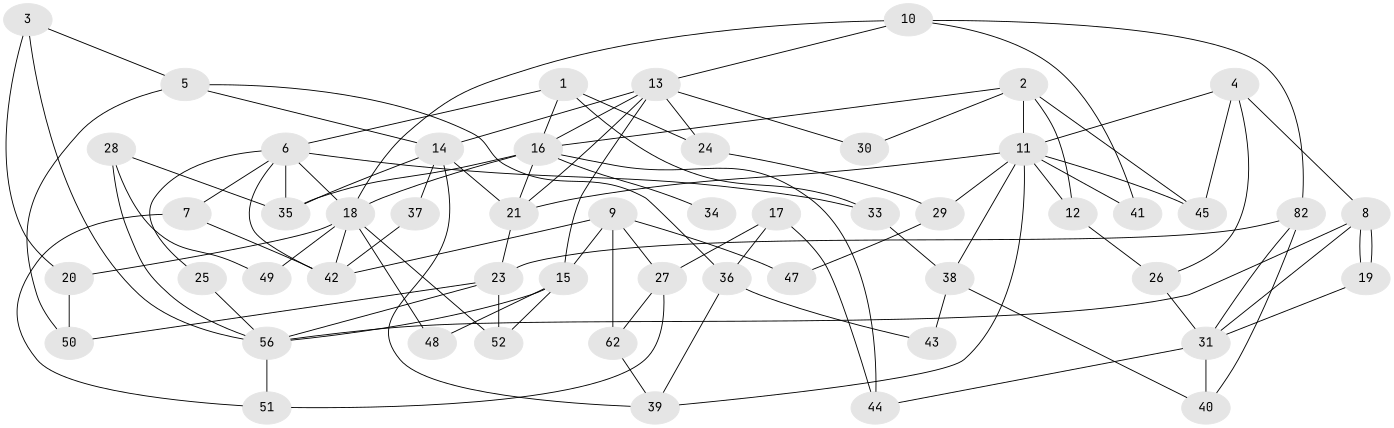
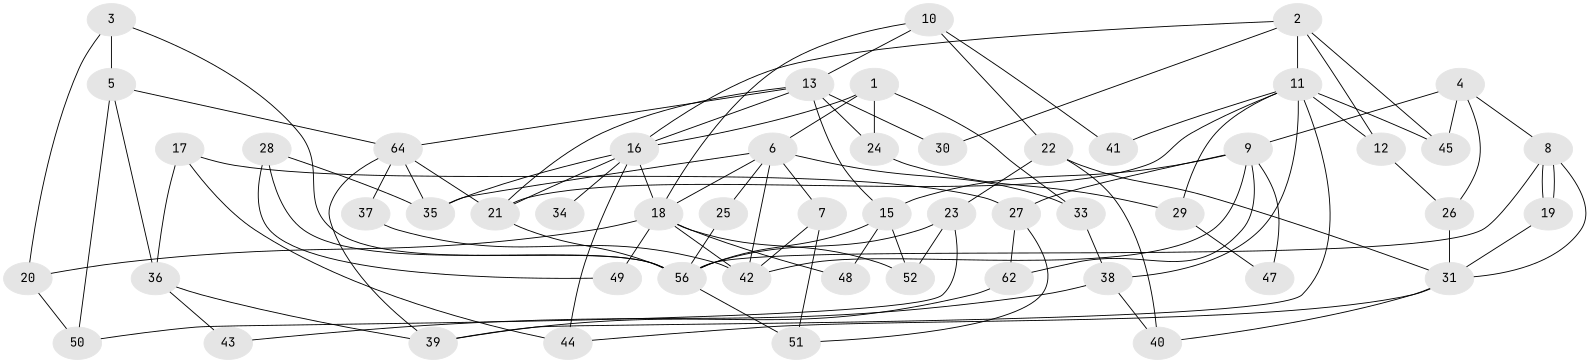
edge "4" -- "11": now "4" -- "9"
node "14": label "14" -> "64"
node "82": label "82" -> "22"
edge "21" -- "23": now "21" -- "56"
